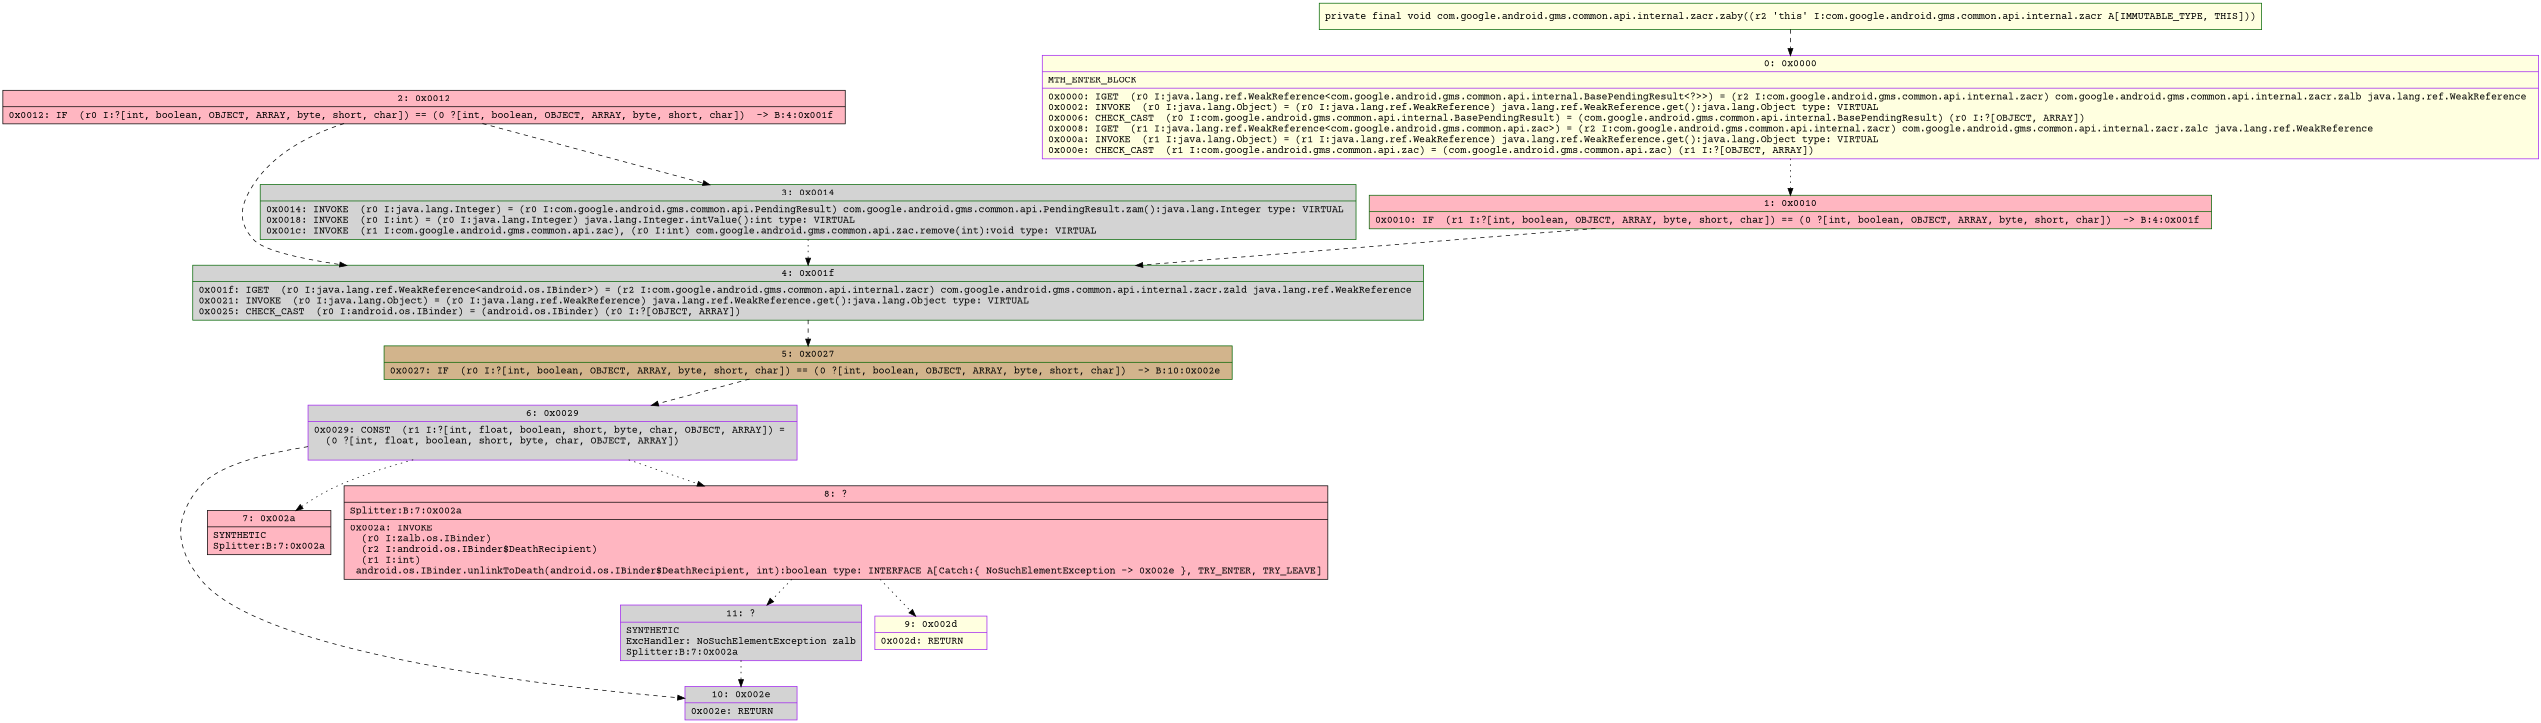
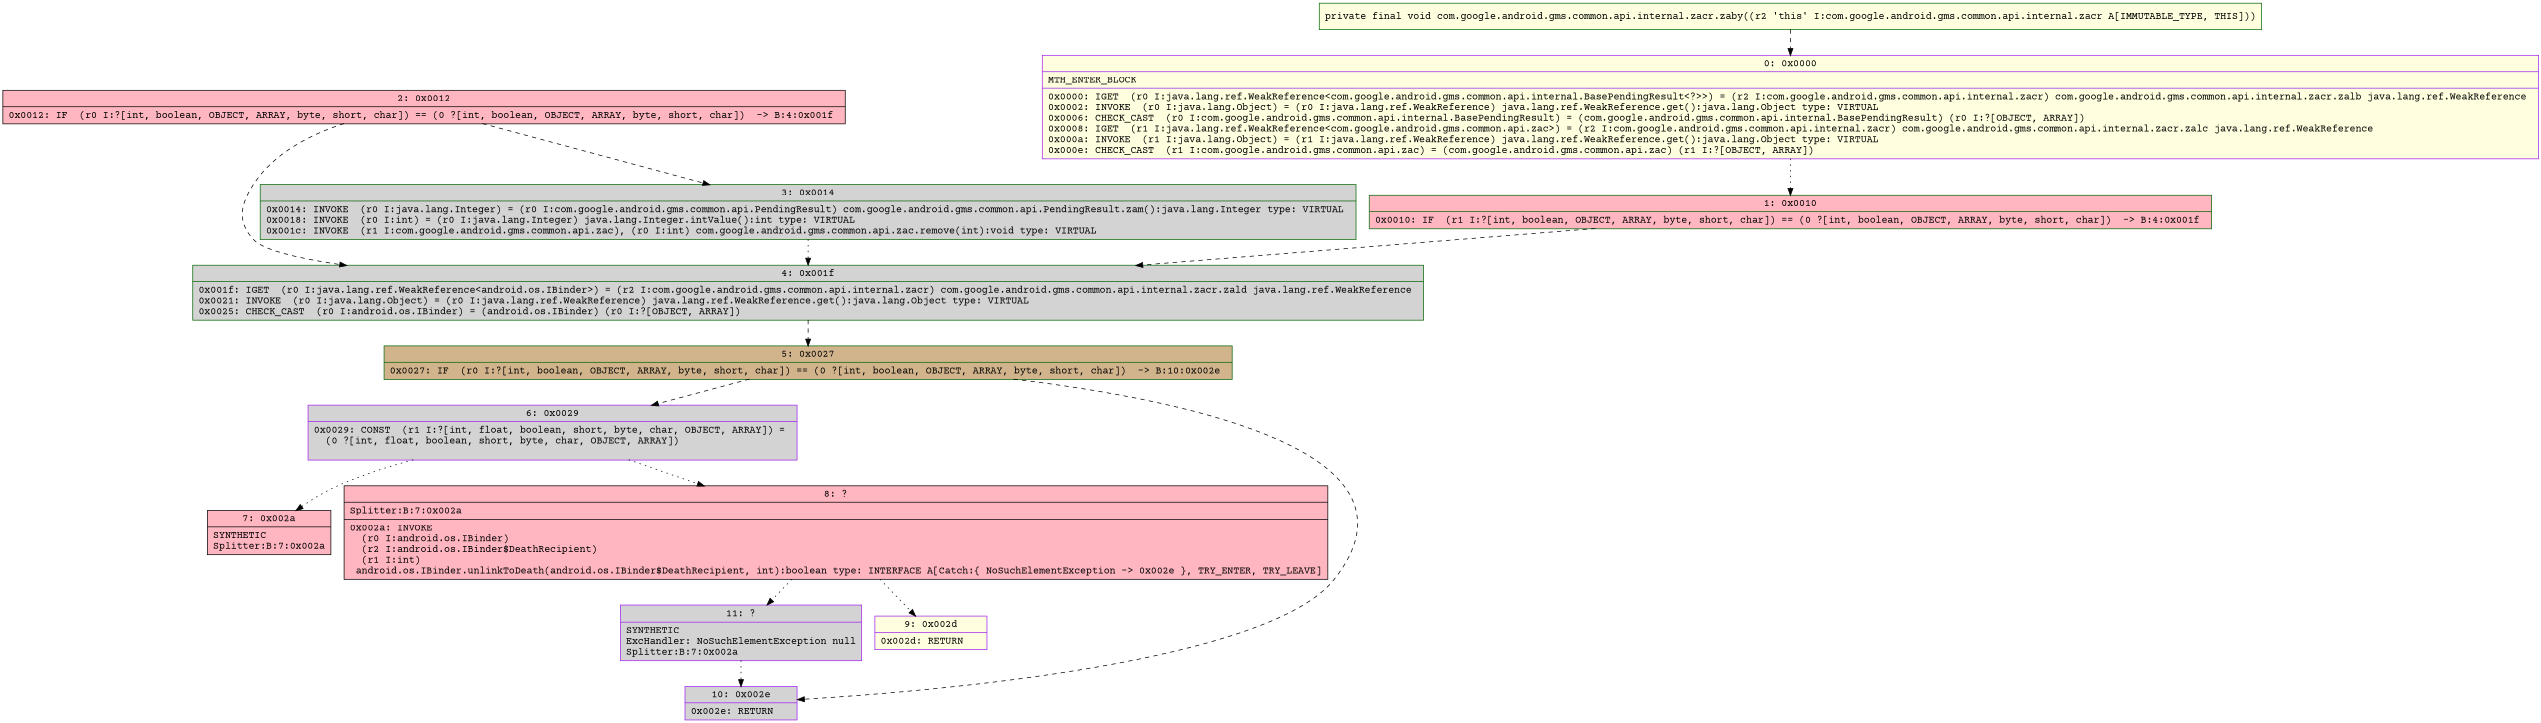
node "8: ?": text "(r0 I:zalb.os.IBinder)" -> "(r0 I:android.os.IBinder)"
edge "6: 0x0029" -> "10: 0x002e": now "5: 0x0027" -> "10: 0x002e"
node "11: ?": text "ExcHandler: NoSuchElementException zalb" -> "ExcHandler: NoSuchElementException null"
